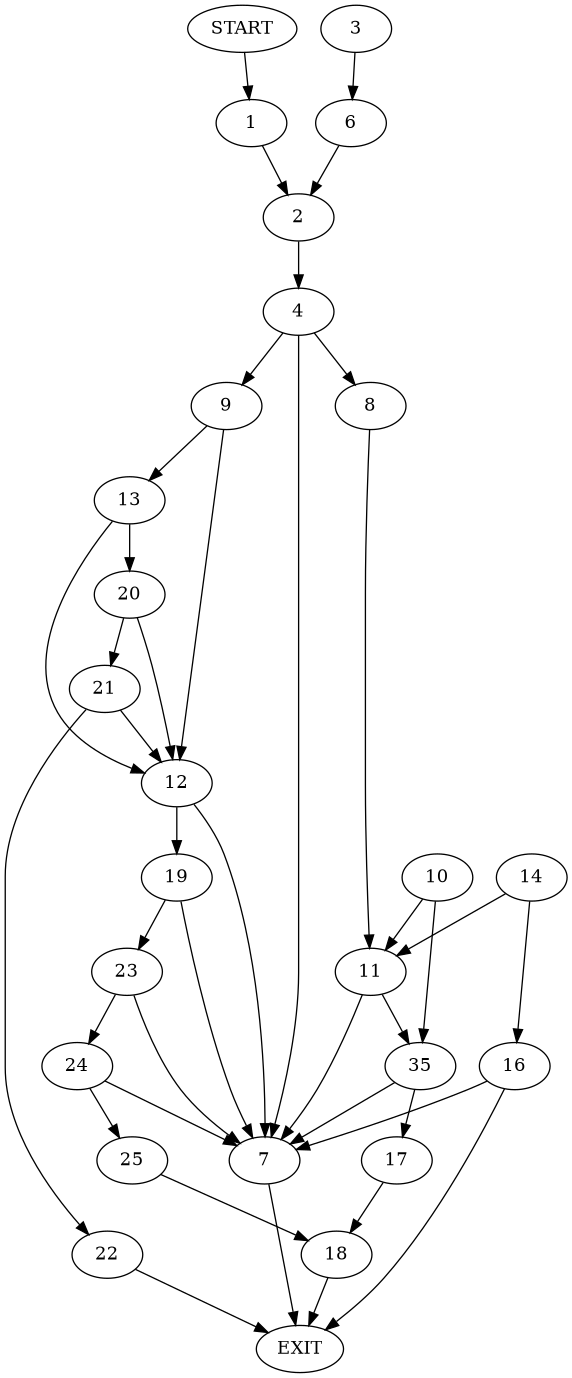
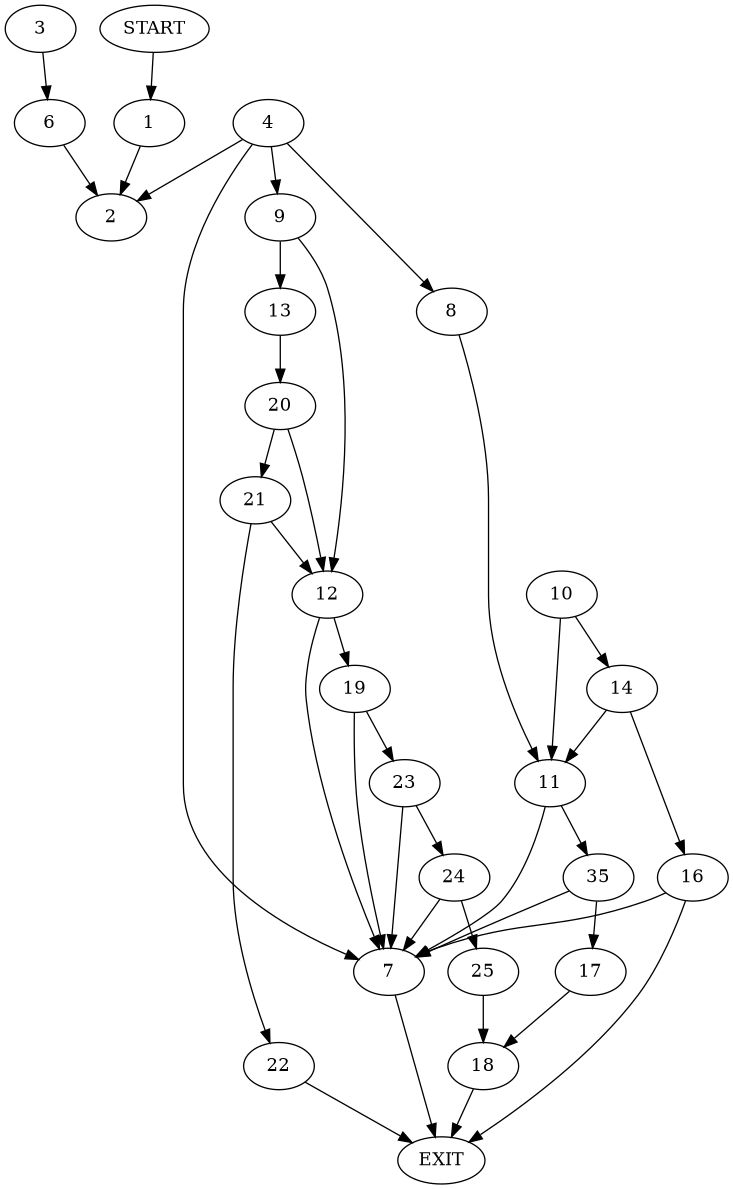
edge "2" -> "4": reversed
edge "13" -> "12": removed
edge "10" -> "35": now "10" -> "14"
